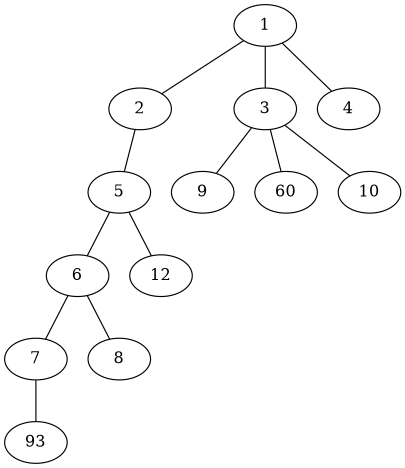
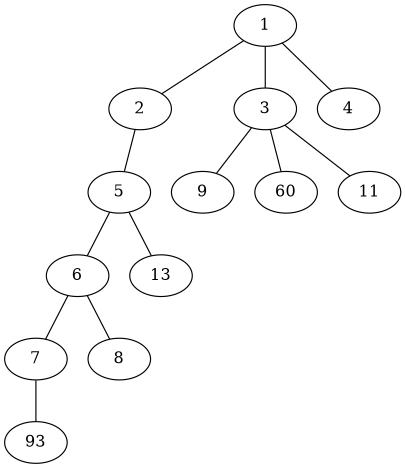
node "10": label "10" -> "11"
node "12": label "12" -> "13"
